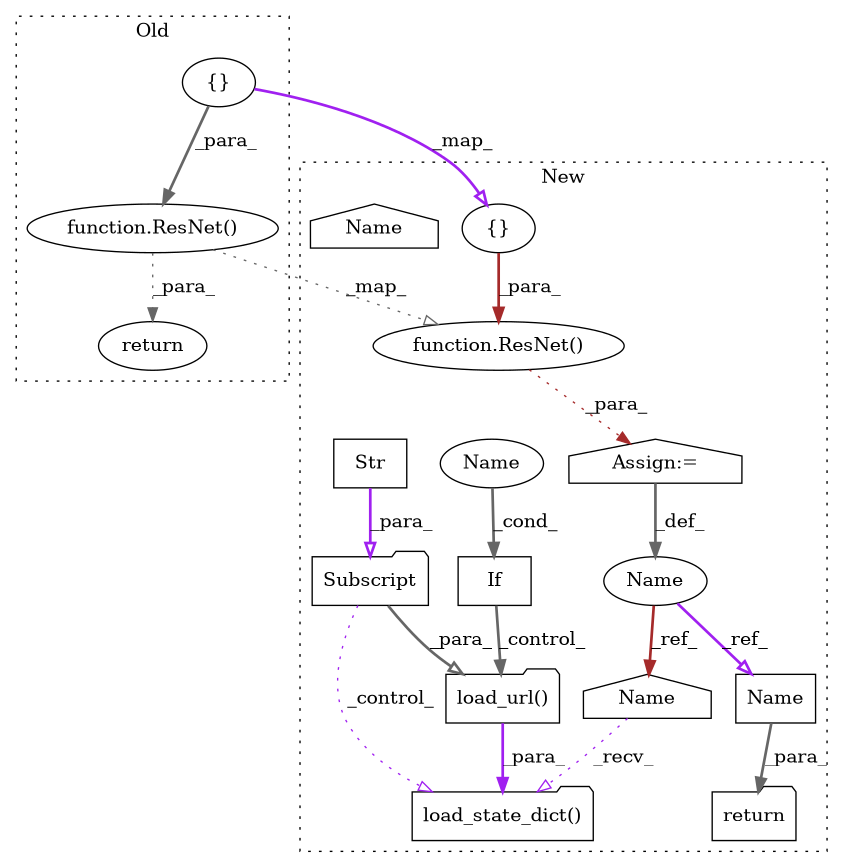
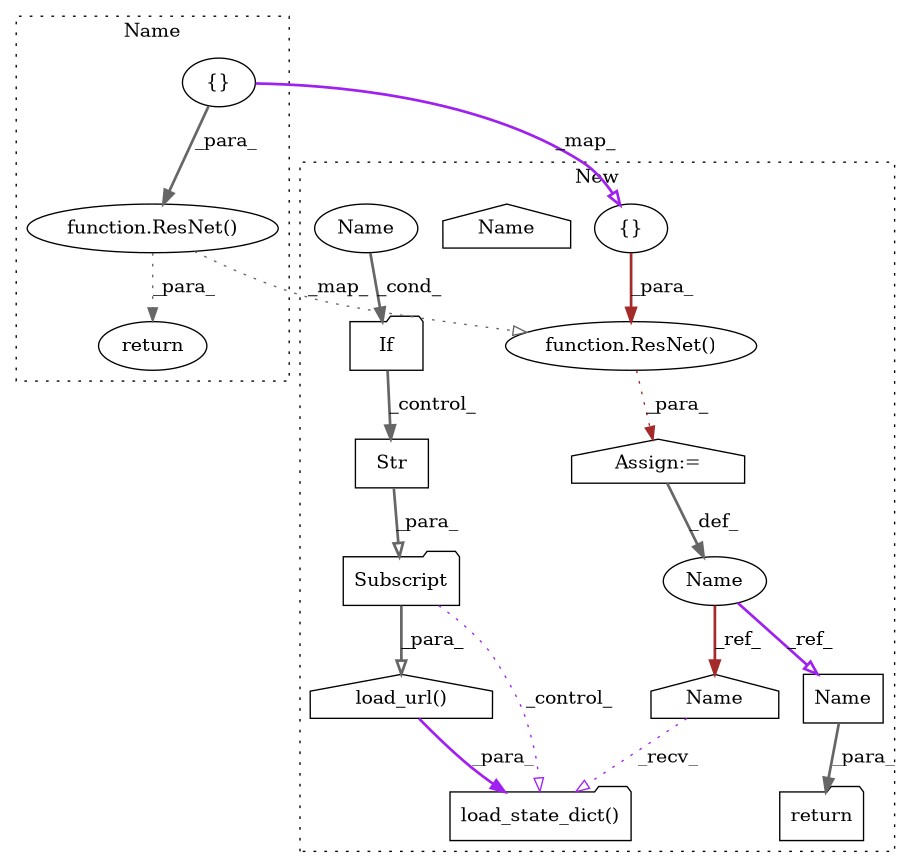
cluster "Old": label "Old" -> "Name"
edge "Str" -> "Subscript": color purple -> gray40
node "If": shape box -> folder
edge "If" -> "load_url()": now "If" -> "Str"
node "load_url()": shape folder -> house
